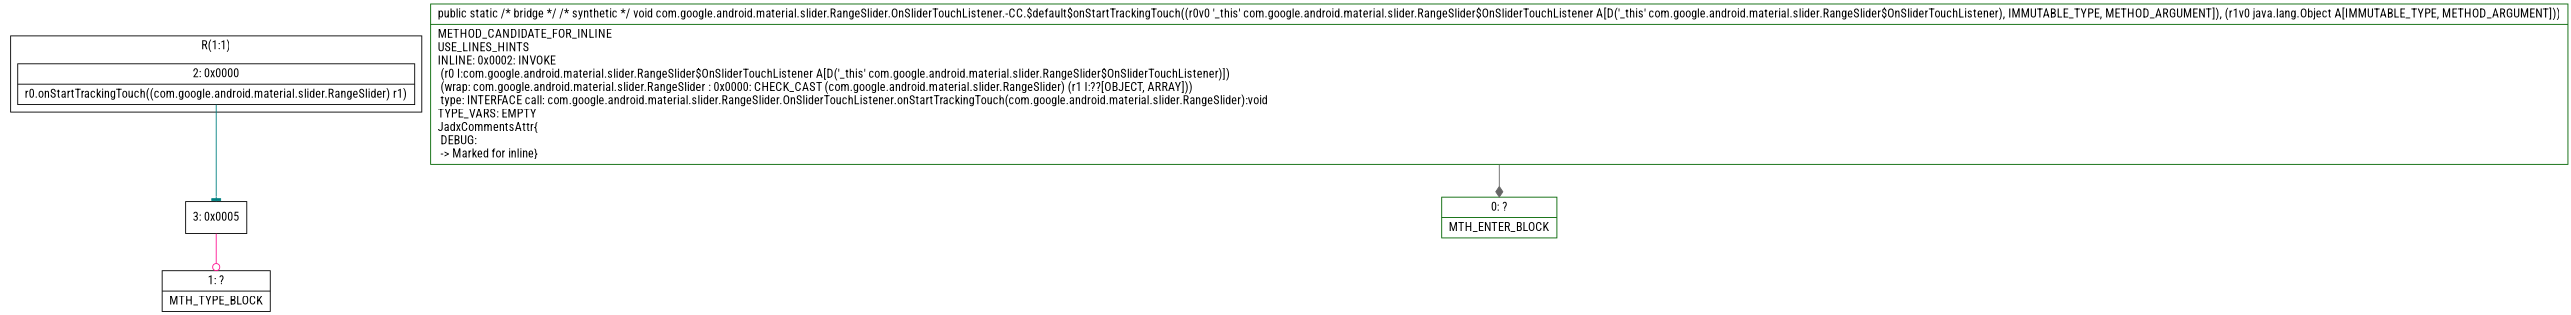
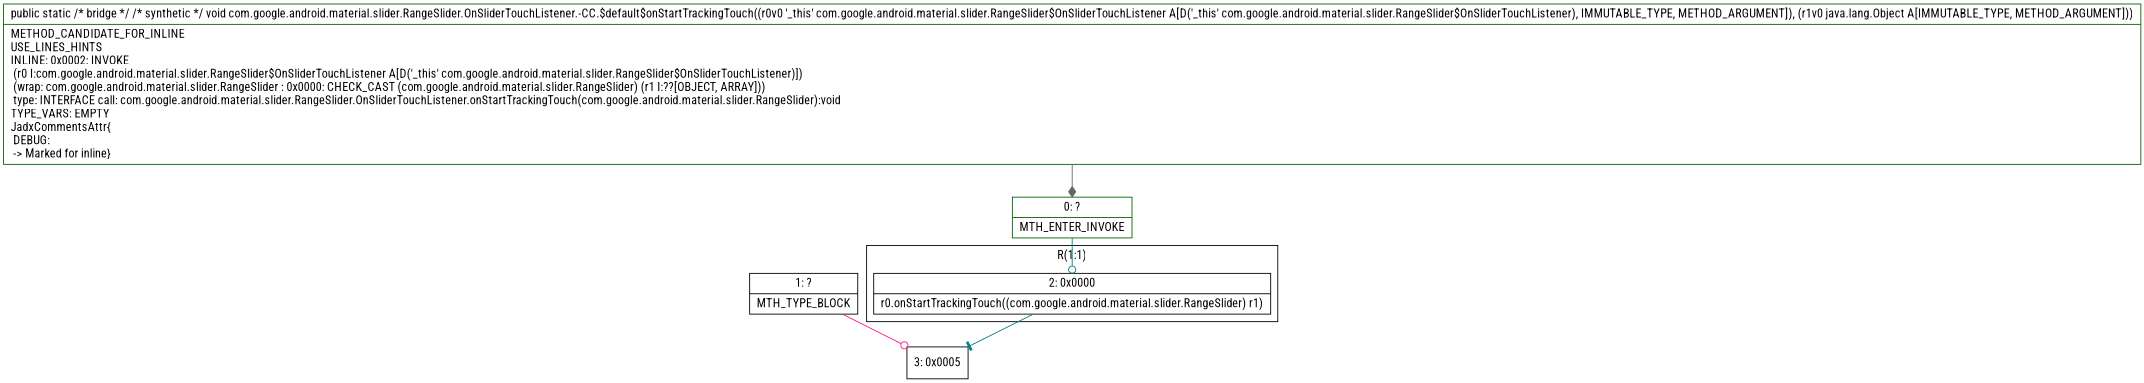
node "0: ?": text "MTH_ENTER_BLOCK" -> "MTH_ENTER_INVOKE"
edge "3: 0x0005" -> "1: ?": reversed
edge "0: ?" -> "2: 0x0000": added
